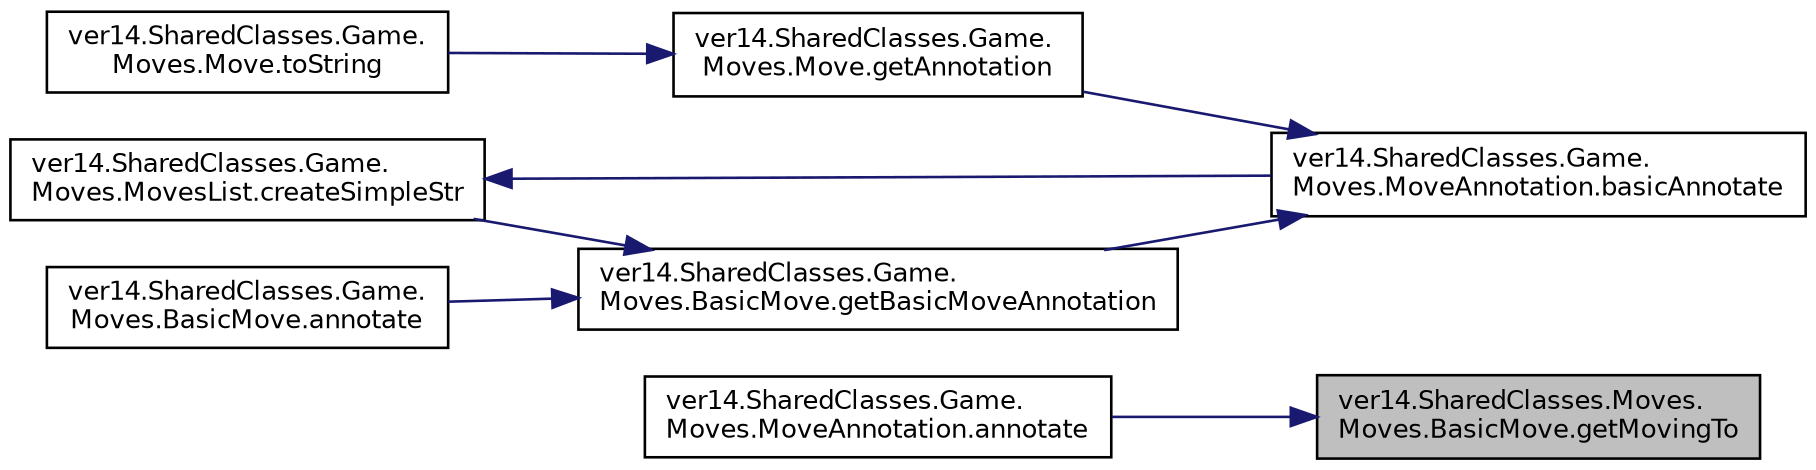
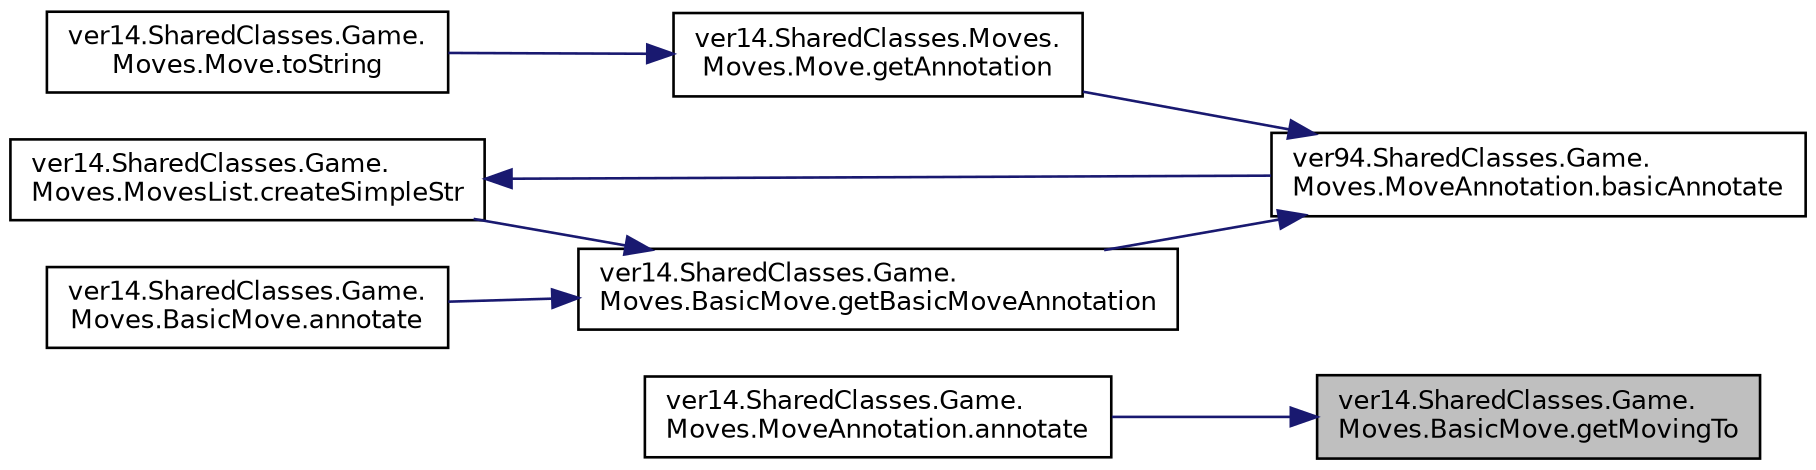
node "ver14.SharedClasses.Game. Moves.Move.getAnnotation": label "ver14.SharedClasses.Game. Moves.Move.getAnnotation" -> "ver14.SharedClasses.Moves. Moves.Move.getAnnotation"
node "ver14.SharedClasses.Game. Moves.MoveAnnotation.basicAnnotate": label "ver14.SharedClasses.Game. Moves.MoveAnnotation.basicAnnotate" -> "ver94.SharedClasses.Game. Moves.MoveAnnotation.basicAnnotate"
node "ver14.SharedClasses.Moves. Moves.BasicMove.getMovingTo": label "ver14.SharedClasses.Moves. Moves.BasicMove.getMovingTo" -> "ver14.SharedClasses.Game. Moves.BasicMove.getMovingTo"
